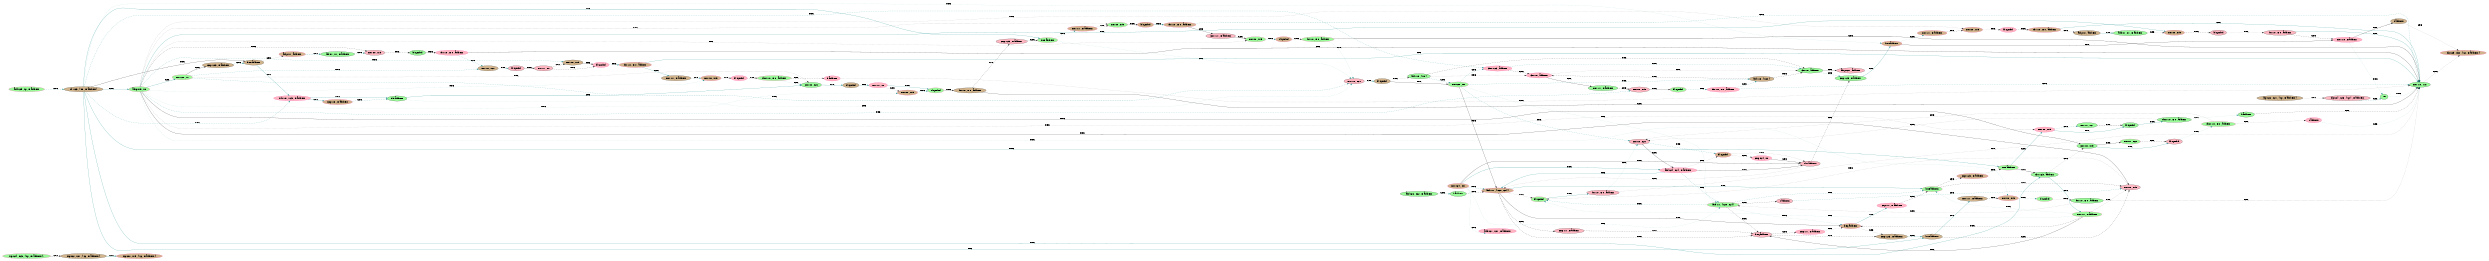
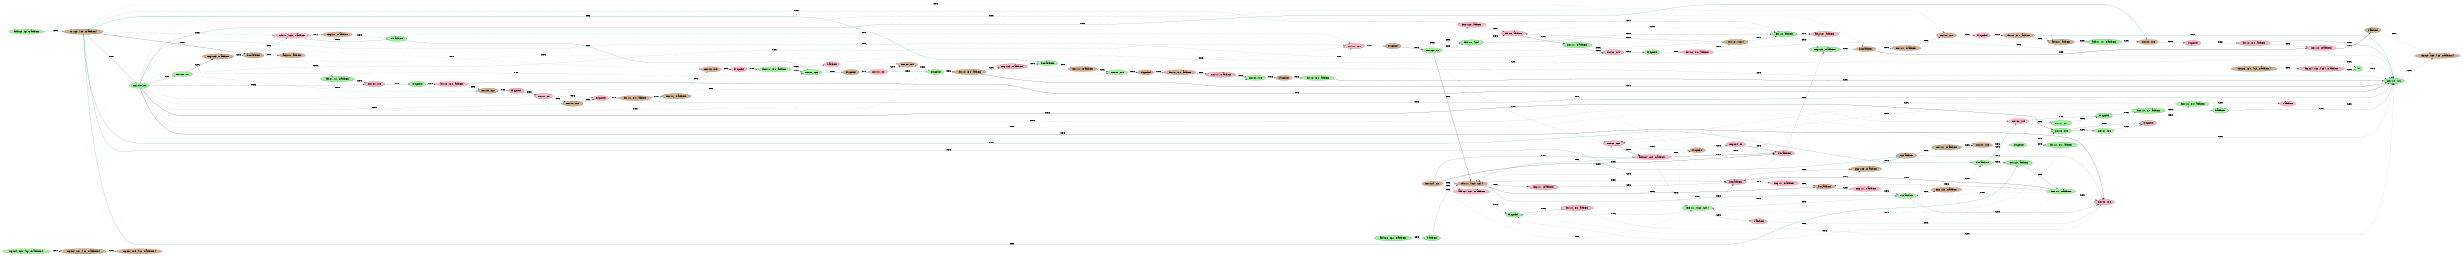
edge "ldrb w8 , [ x0 ]" -> "mov x20 , x0": reversed
node "adrp x19 , x0": label "adrp x19 , x0" -> "mov x19 , x0"
